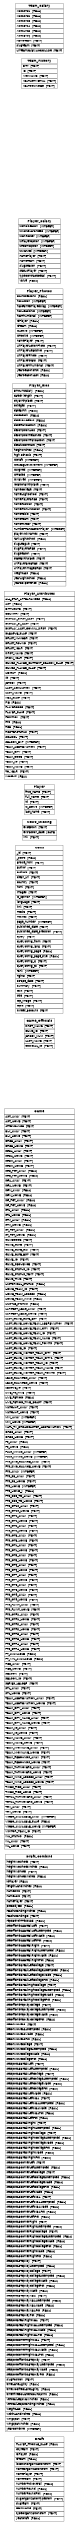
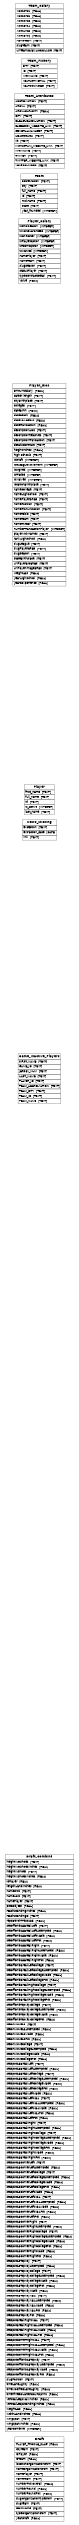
node "Team_Attributes": added
node "Team": added
node "Player_Photos": removed
node "Player_Attributes": removed
node "News": removed
node "Game_Officials": removed
node "Game_Inactive_Players": added
node "Game": removed
